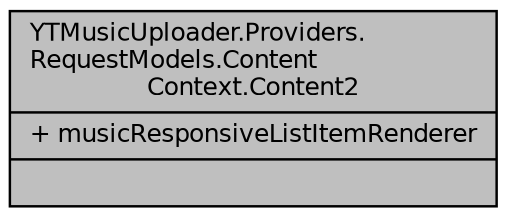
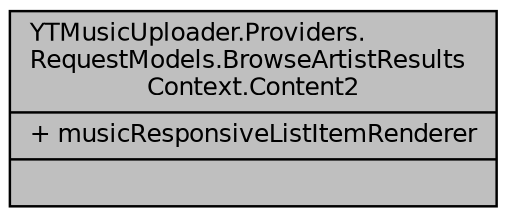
node "YTMusicUploader.Providers.": text "RequestModels.Content" -> "RequestModels.BrowseArtistResults"
